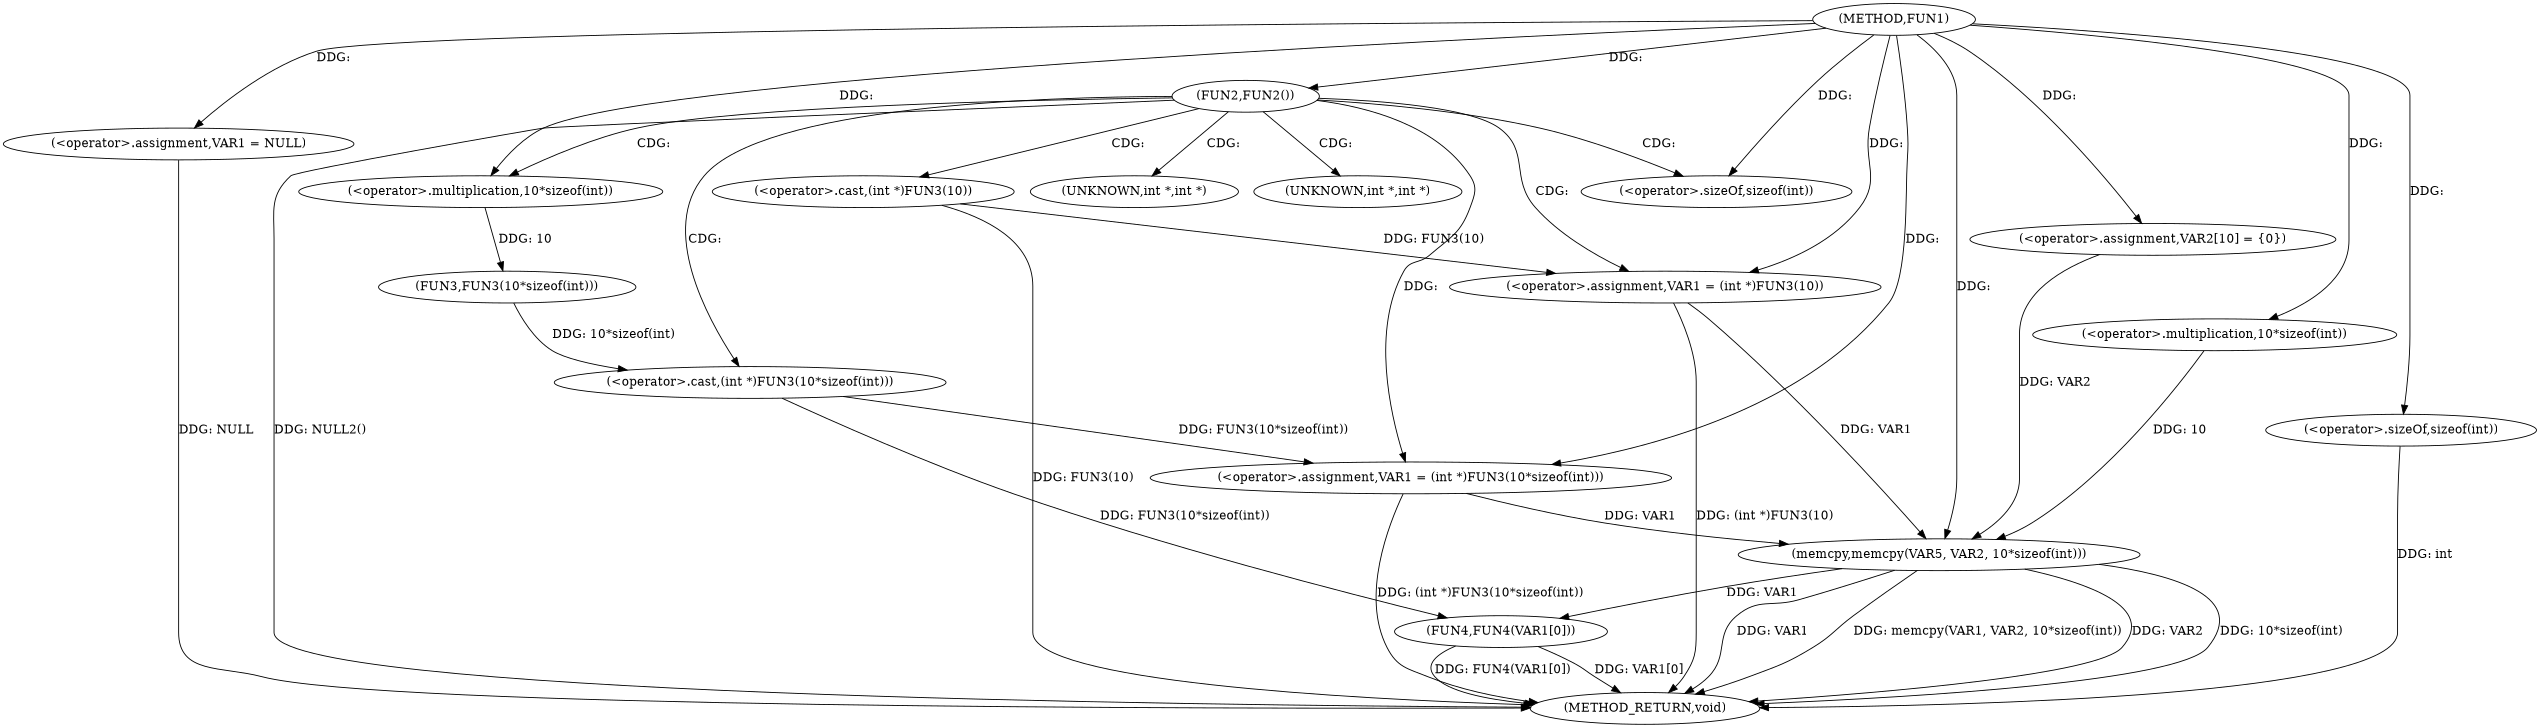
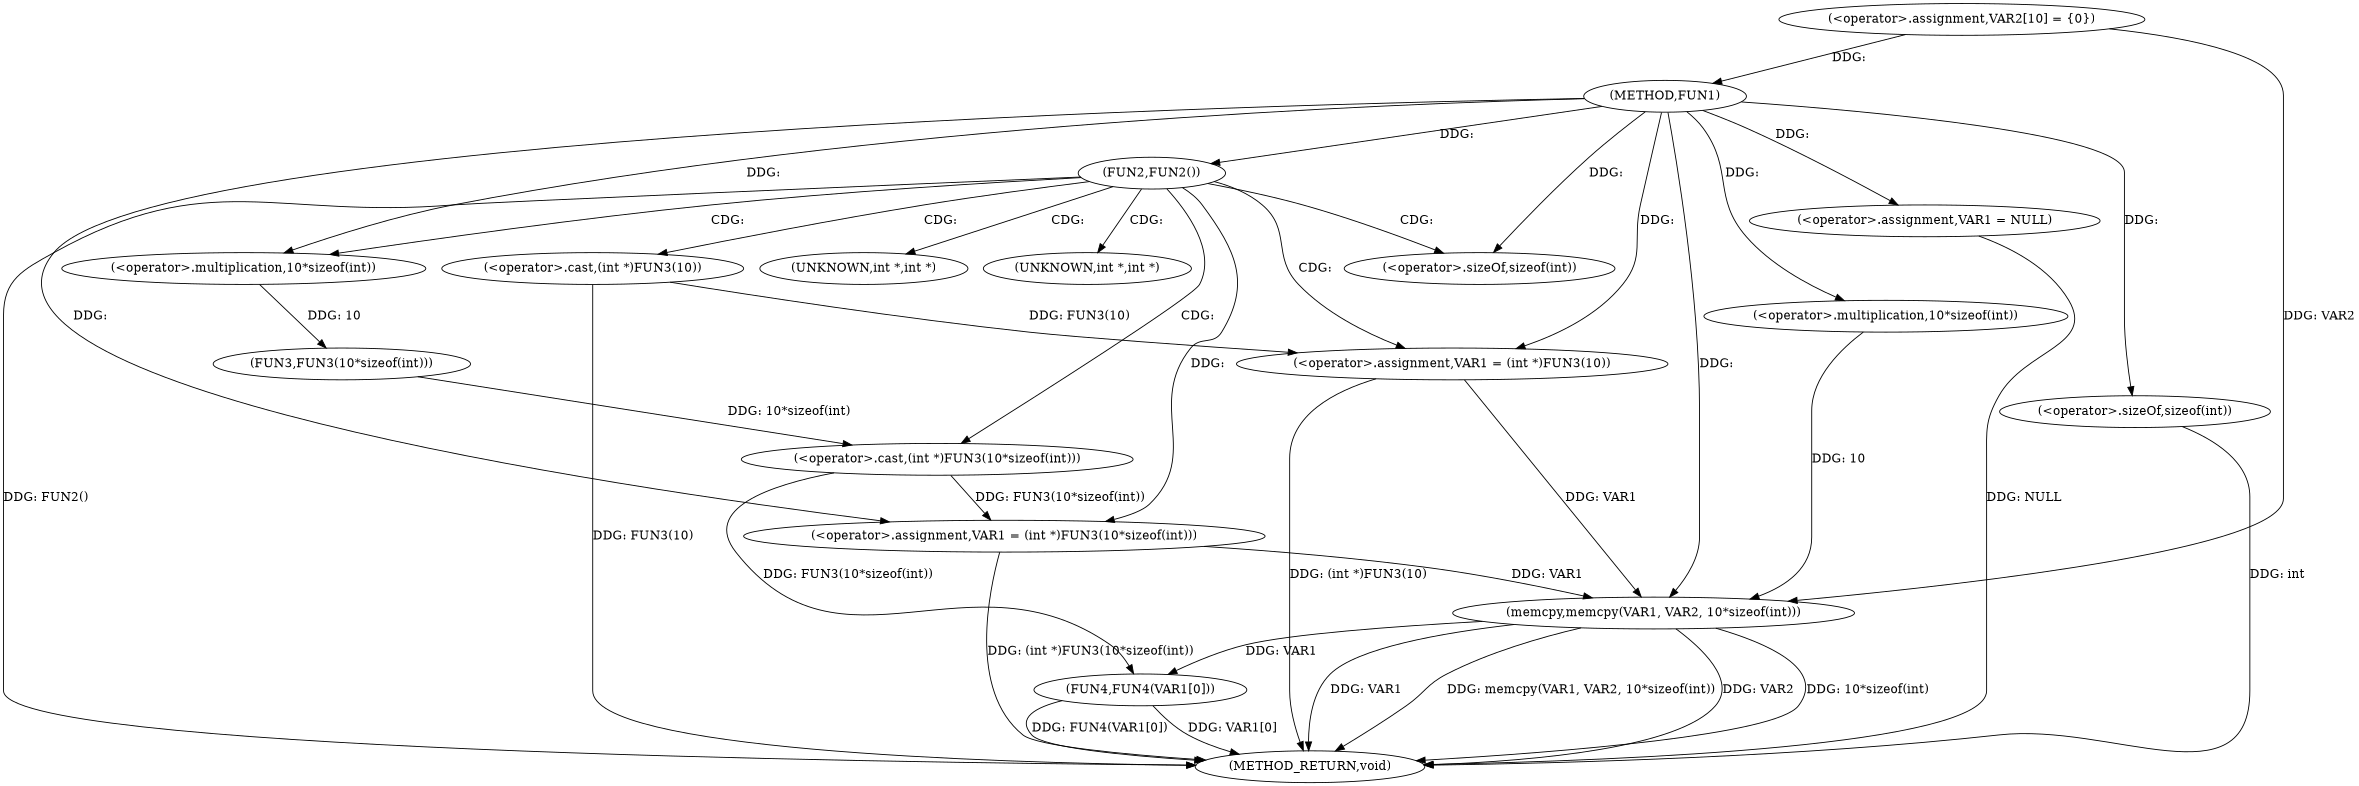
edge "(METHOD,FUN1)" -> "(<operator>.assignment,VAR2[10] = {0})": reversed
edge "(FUN2,FUN2())" -> "(METHOD_RETURN,void)": label "DDG: NULL2()" -> "DDG: FUN2()"
node "(memcpy,memcpy(VAR5, VAR2, 10*sizeof(int)))": label "(memcpy,memcpy(VAR5, VAR2, 10*sizeof(int)))" -> "(memcpy,memcpy(VAR1, VAR2, 10*sizeof(int)))"
